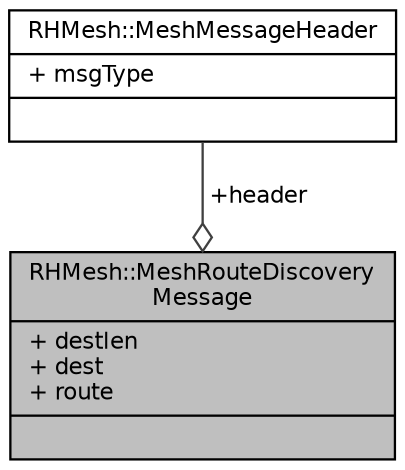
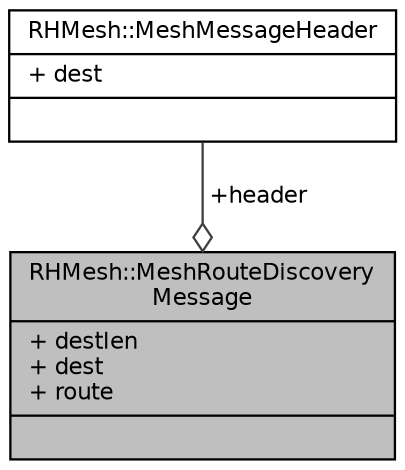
node "RHMesh::MeshMessageHeader": text "+ msgType" -> "+ dest"
